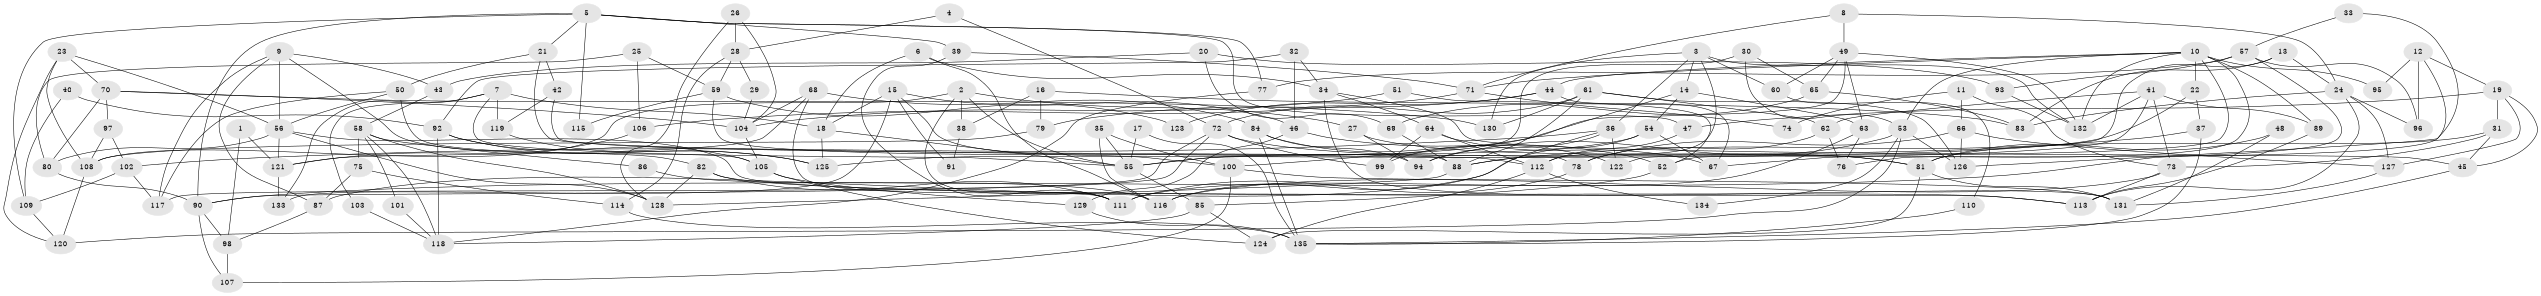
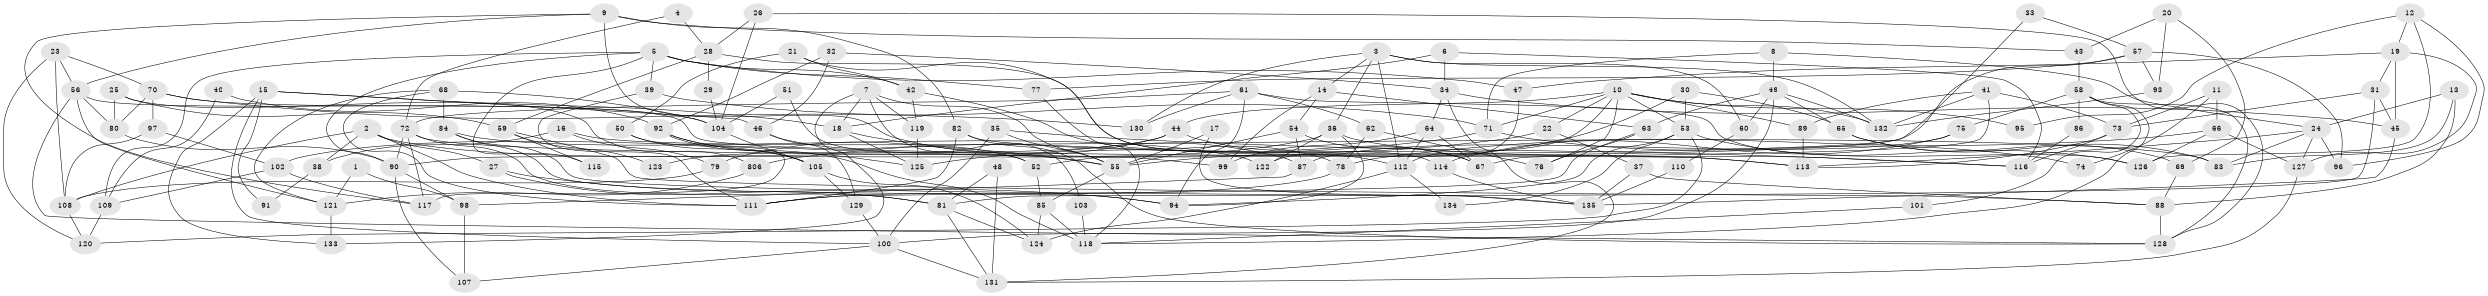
edge "5" -- "21": now "5" -- "42"
edge "41" -- "62": removed
edge "50" -- "56": removed
node "106": label "106" -> "806"
edge "61" -- "88": now "61" -- "94"
edge "129" -- "135": now "129" -- "100"
